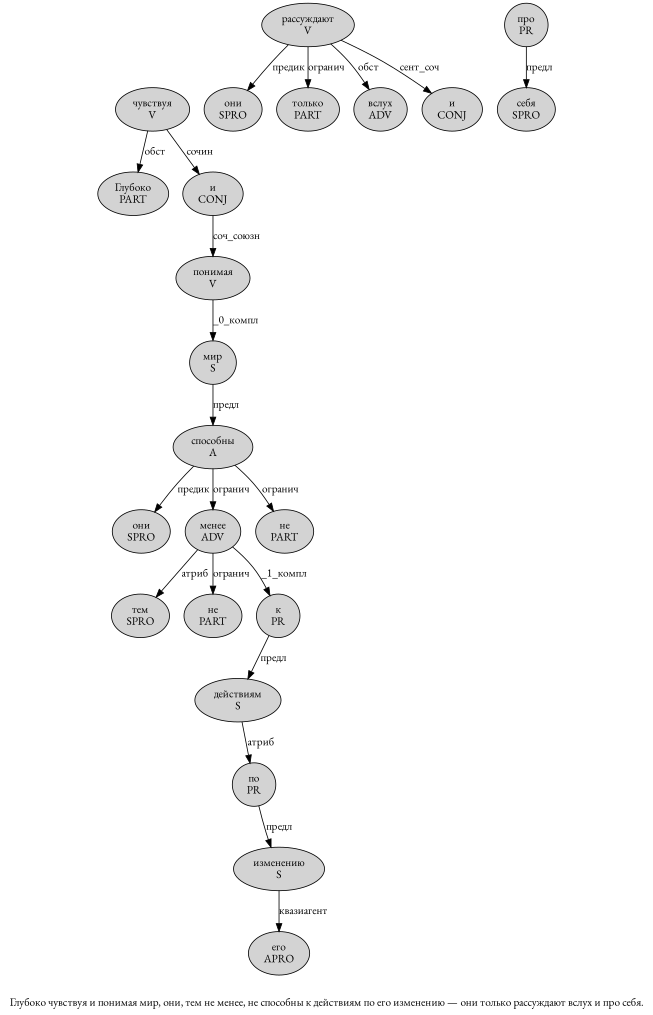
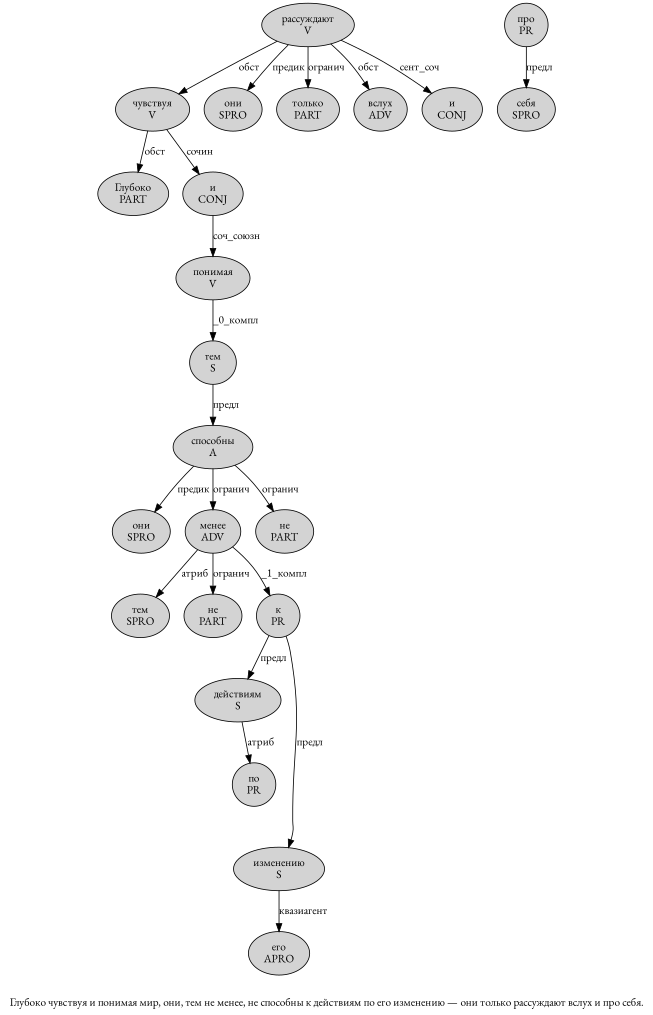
edge "рассуждают V" -> "чувствуя V": added, label "обст"
node "мир S": label "мир S" -> "тем S"
edge "по PR" -> "изменению S": now "к PR" -> "изменению S"
